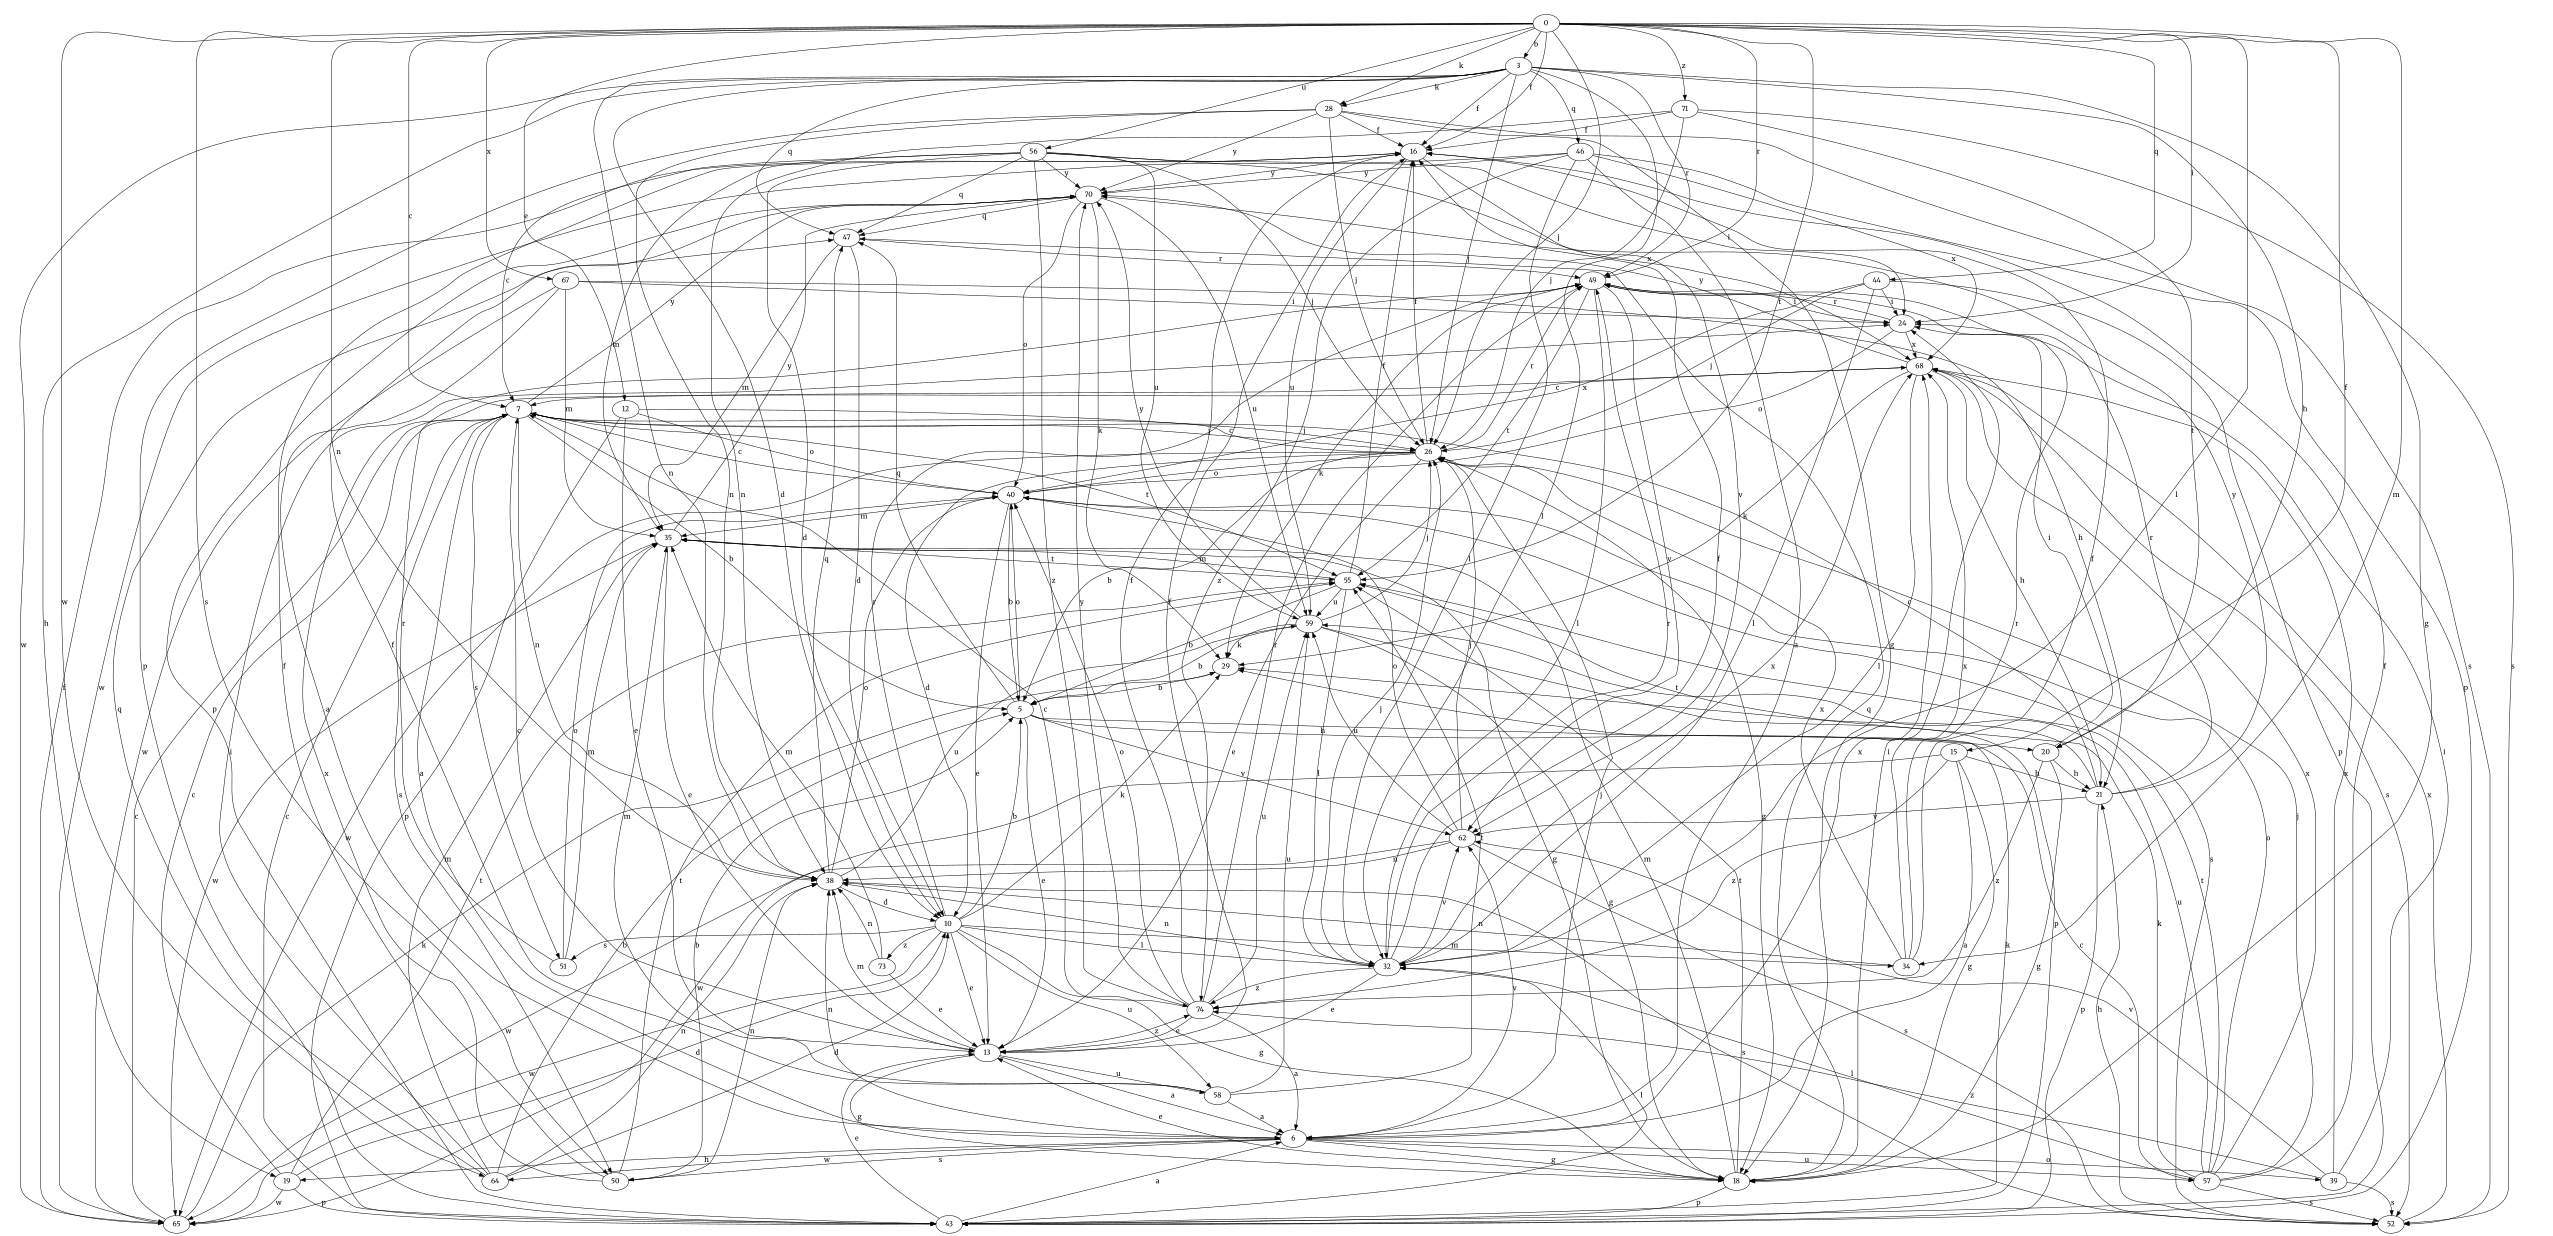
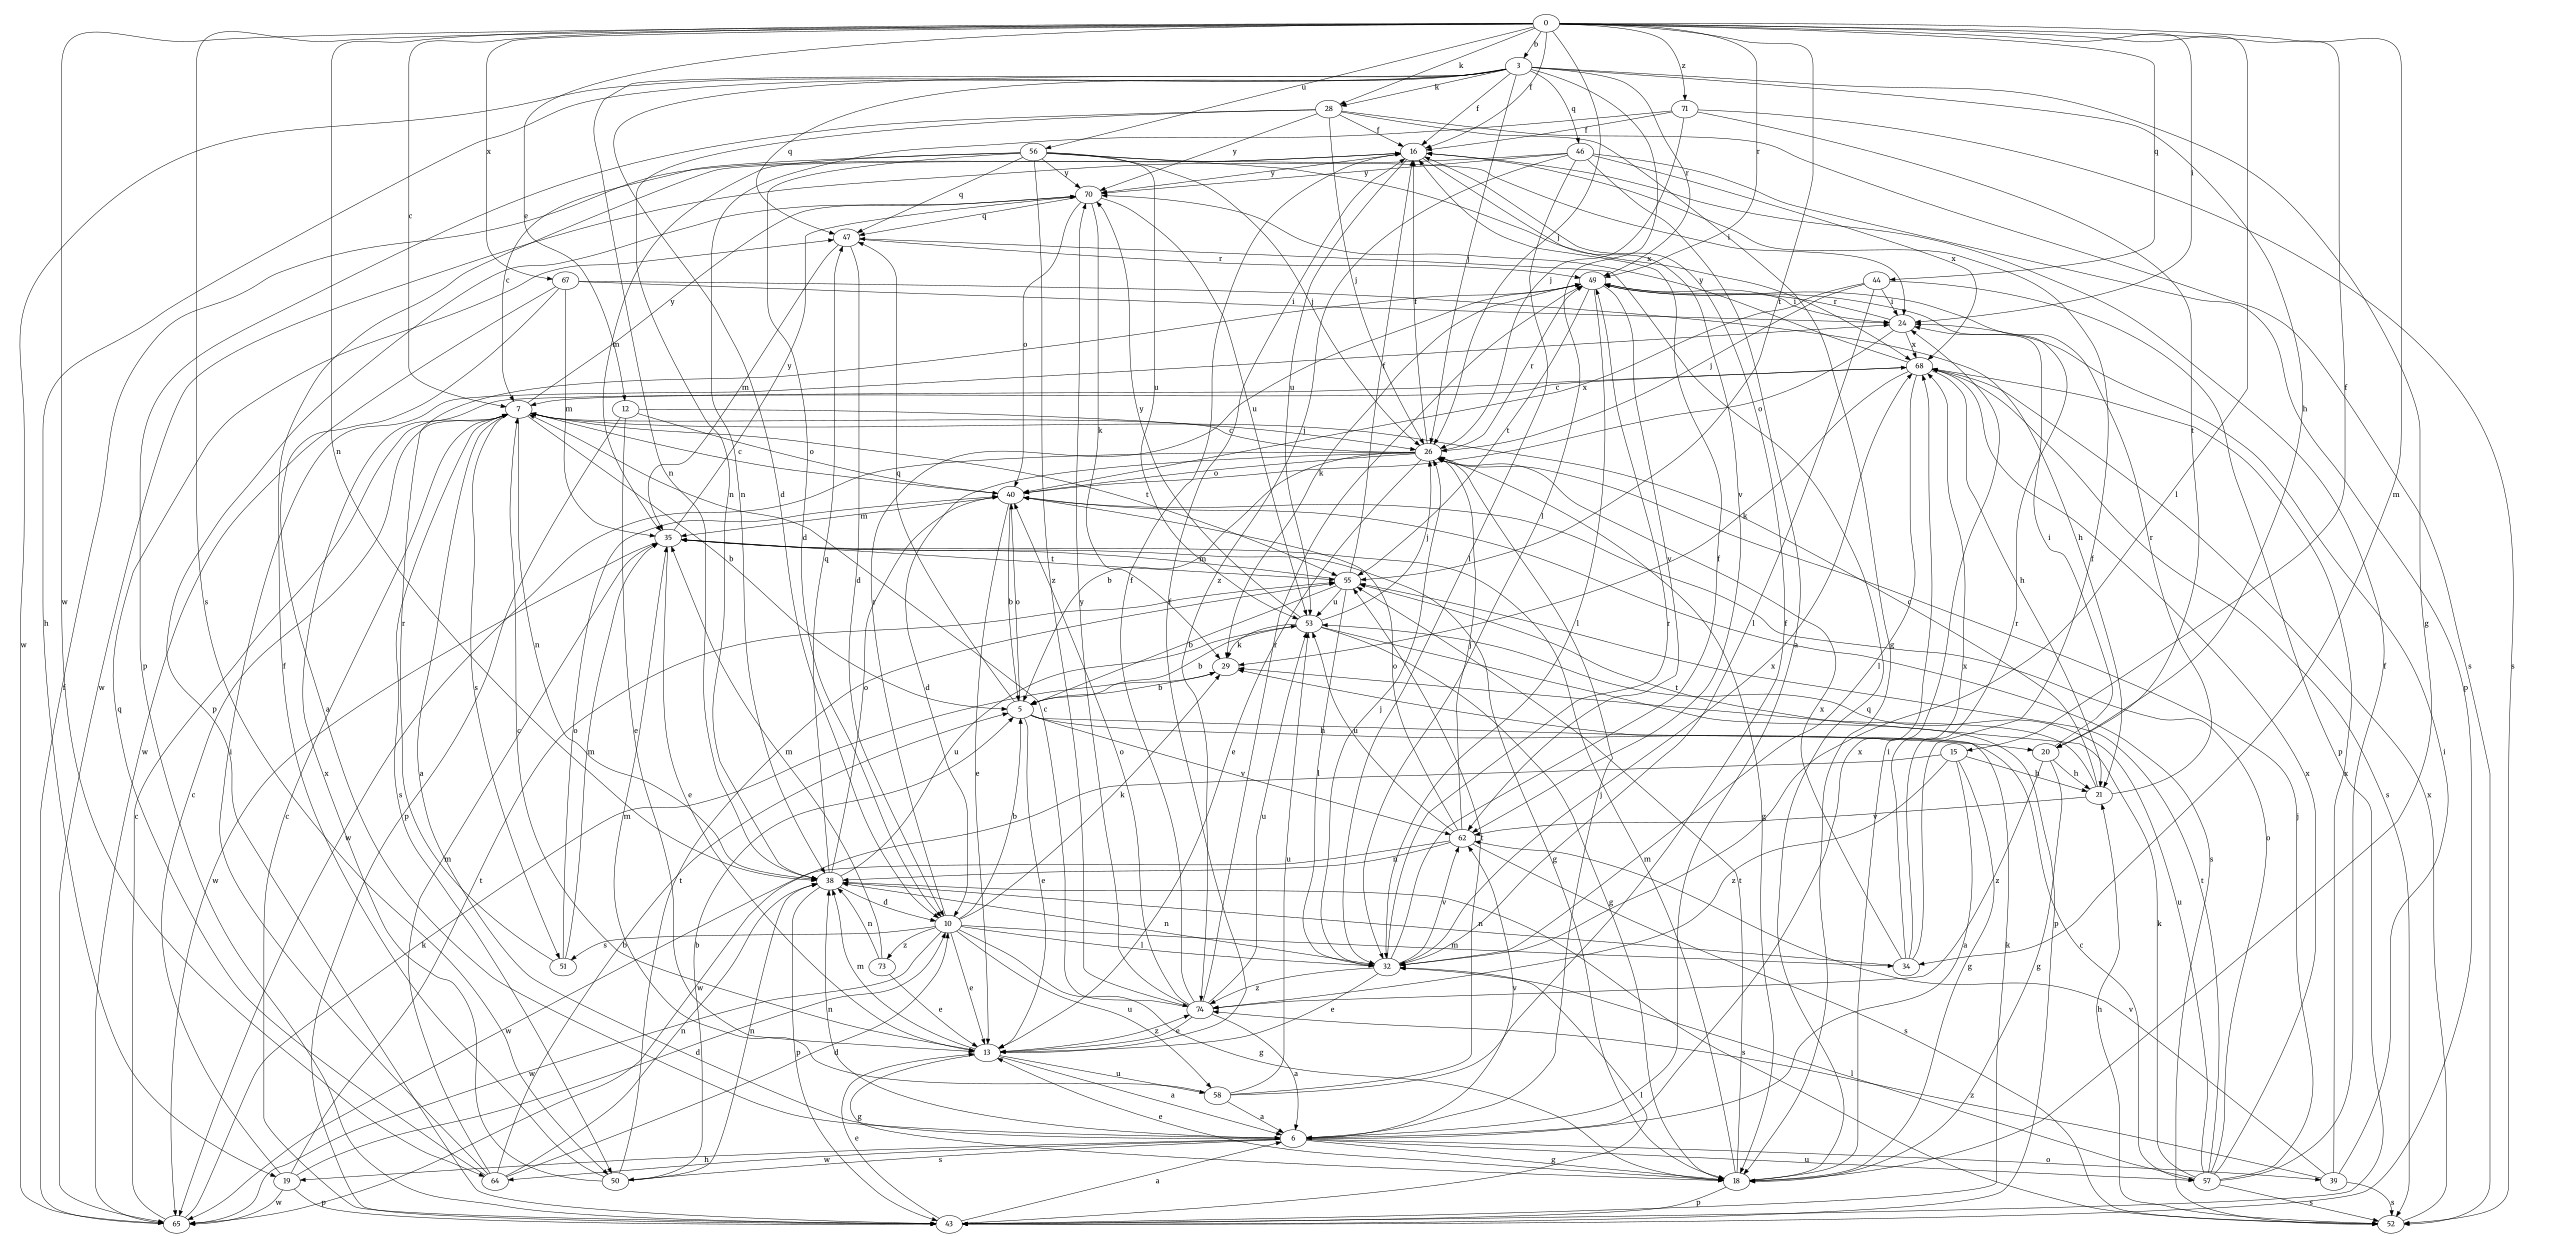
edge "21" -> "70": removed, label "y"
edge "7" -> "26": removed, label "j"
node "59": label "59" -> "53"
edge "58" -> "70": now "58" -> "16"
edge "21" -> "43": now "38" -> "43"
